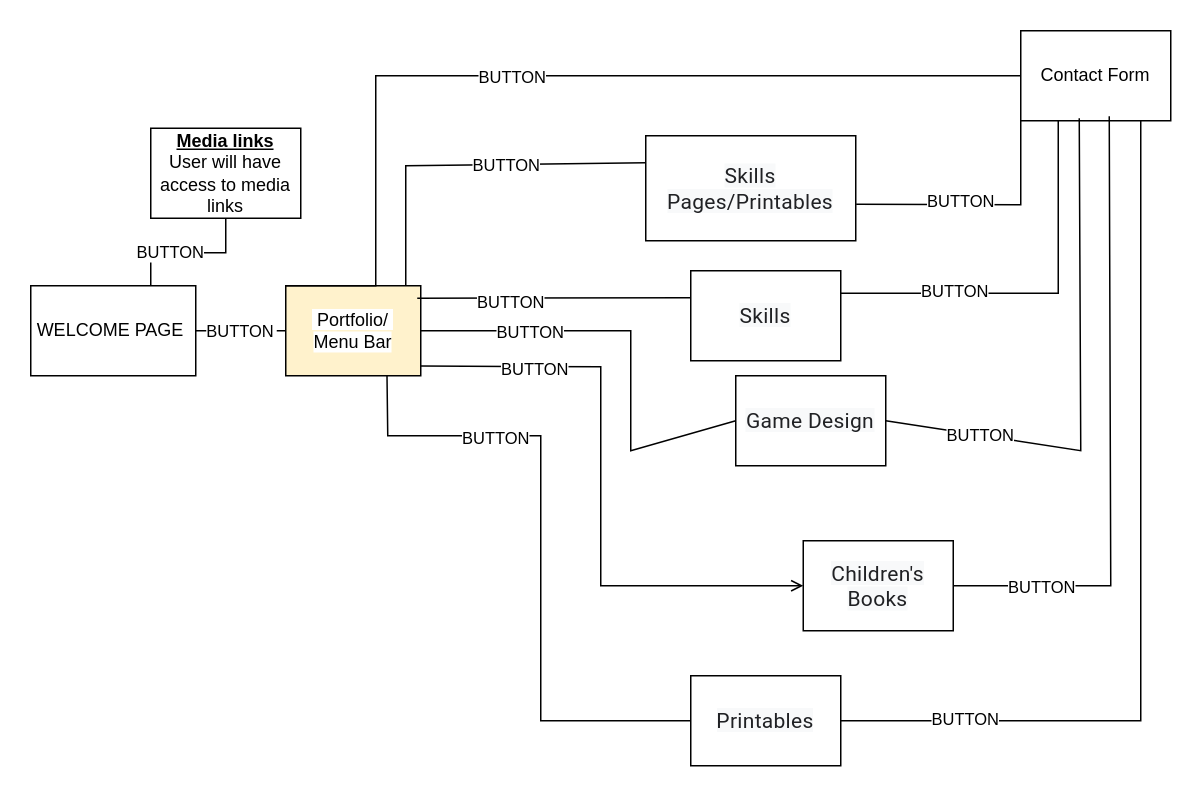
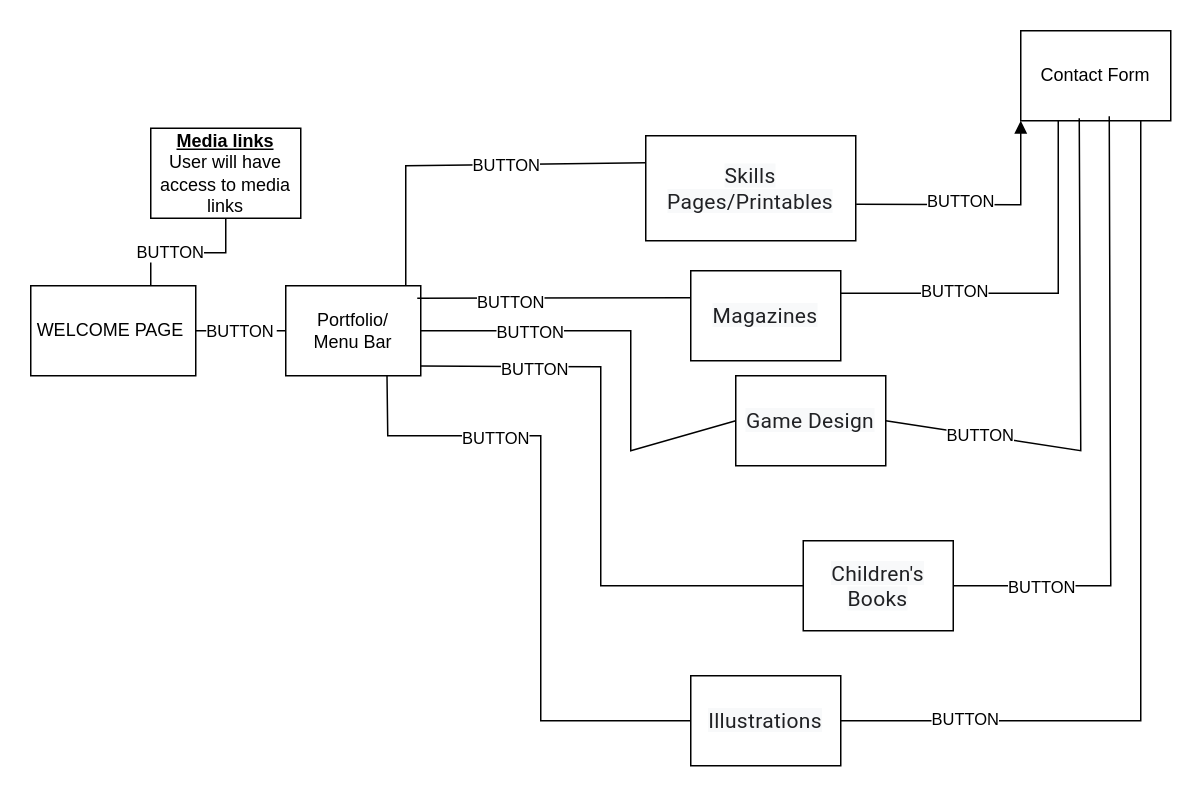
edge "Contact Form" -- "Portfolio/ Menu Bar": removed, label "BUTTON"
edge "Contact Form" -- "Skills Pages/Printables": arrowhead none -> block
node "Skills": label "Skills" -> "Magazines"
node "Portfolio/ Menu Bar": fillcolor #fff2cc -> #ffffff
edge "Portfolio/ Menu Bar" -> "Children's Books": arrowhead open -> none
node "Printables": label "Printables" -> "Illustrations"
